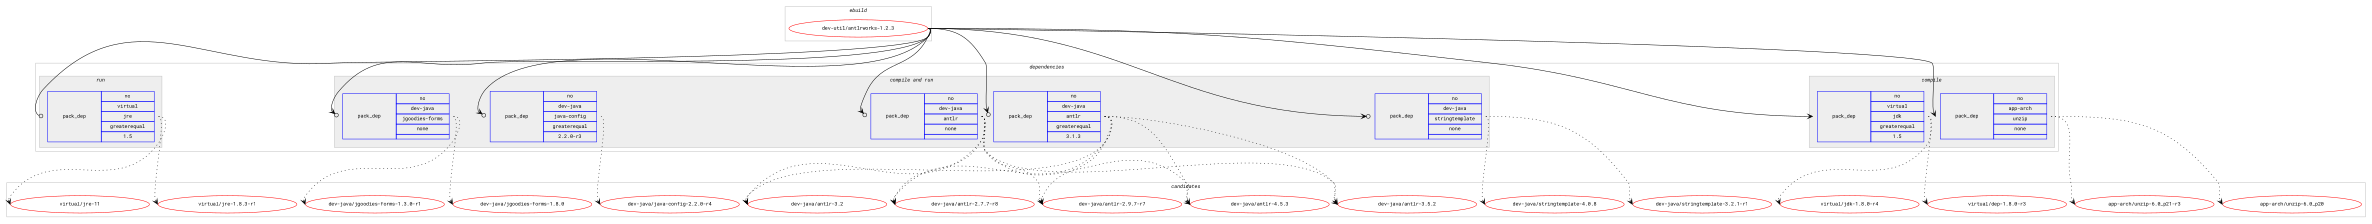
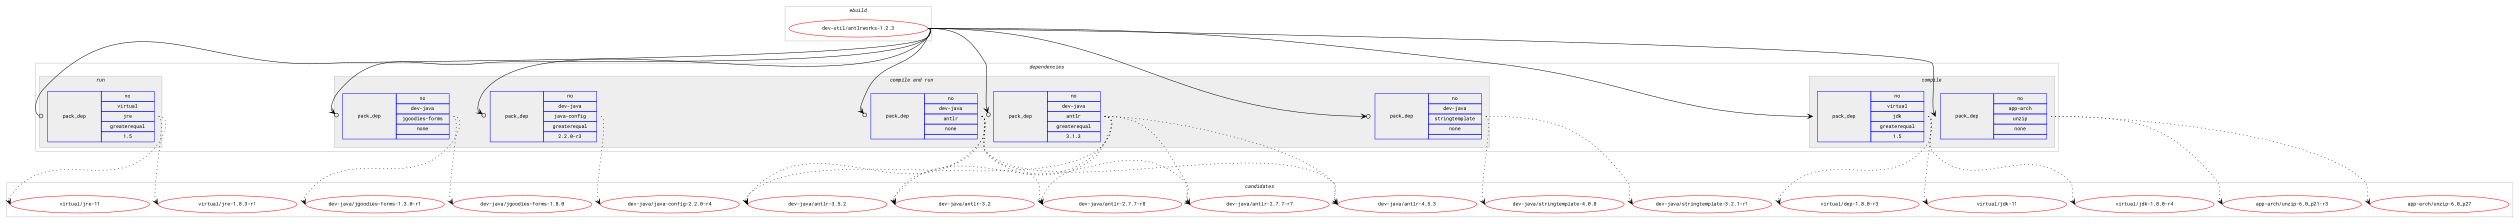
node "dev-java/antlr-2.9.7-r7": label "dev-java/antlr-2.9.7-r7" -> "dev-java/antlr-2.7.7-r7"
node "virtual/jdk-11": added
node "app-arch/unzip-6.0_p20": label "app-arch/unzip-6.0_p20" -> "app-arch/unzip-6.0_p27"
